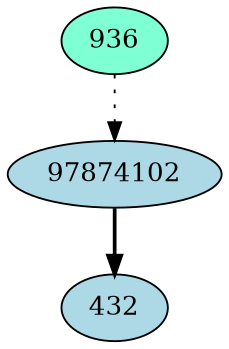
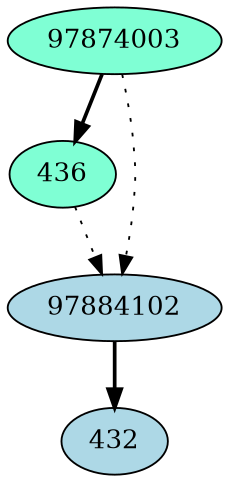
node "97874003": added
node "936": label "936" -> "436"
node "97874102": label "97874102" -> "97884102"
